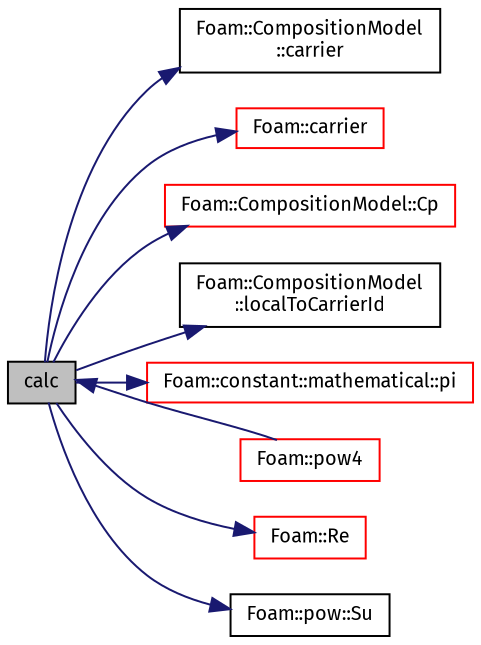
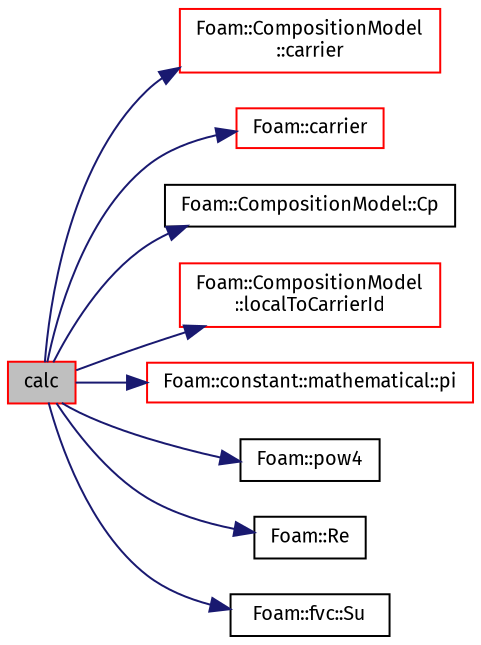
node "Foam::CompositionModel ::carrier": color black -> red
node "Foam::CompositionModel::Cp": color red -> black
node "Foam::CompositionModel ::localToCarrierId": color black -> red
node "calc": color black -> red
edge "Foam::pow4" -> "calc": reversed
node "Foam::pow4": color red -> black
node "Foam::Re": color red -> black
node "Foam::pow::Su": label "Foam::pow::Su" -> "Foam::fvc::Su"
